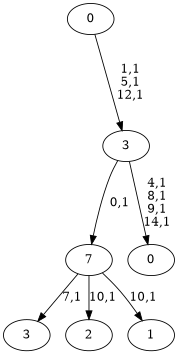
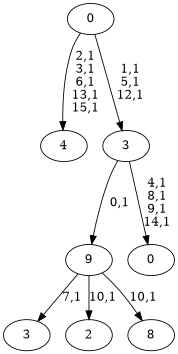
node "4": added
node "7": label "7" -> "9"
node "1": label "1" -> "8"
